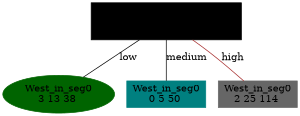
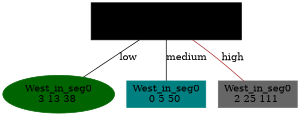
node "West_in_seg0 2 25 114": label "West_in_seg0 2 25 114" -> "West_in_seg0 2 25 111"
